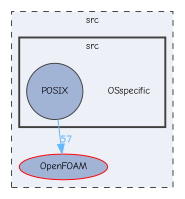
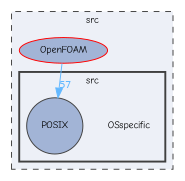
edge "POSIX" -> "OpenFOAM": reversed
